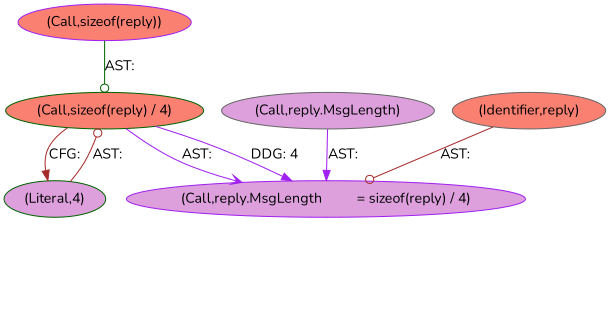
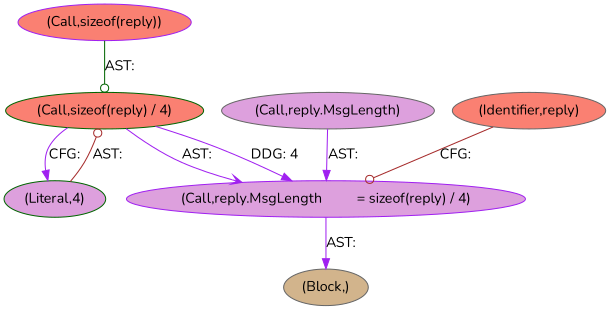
edge "(Call,sizeof(reply) / 4)" -> "(Literal,4)": color brown -> purple
edge "(Identifier,reply)" -> "(Call,reply.MsgLength         = sizeof(reply) / 4)": label "AST: " -> "CFG: "
node "(Block,)": added
